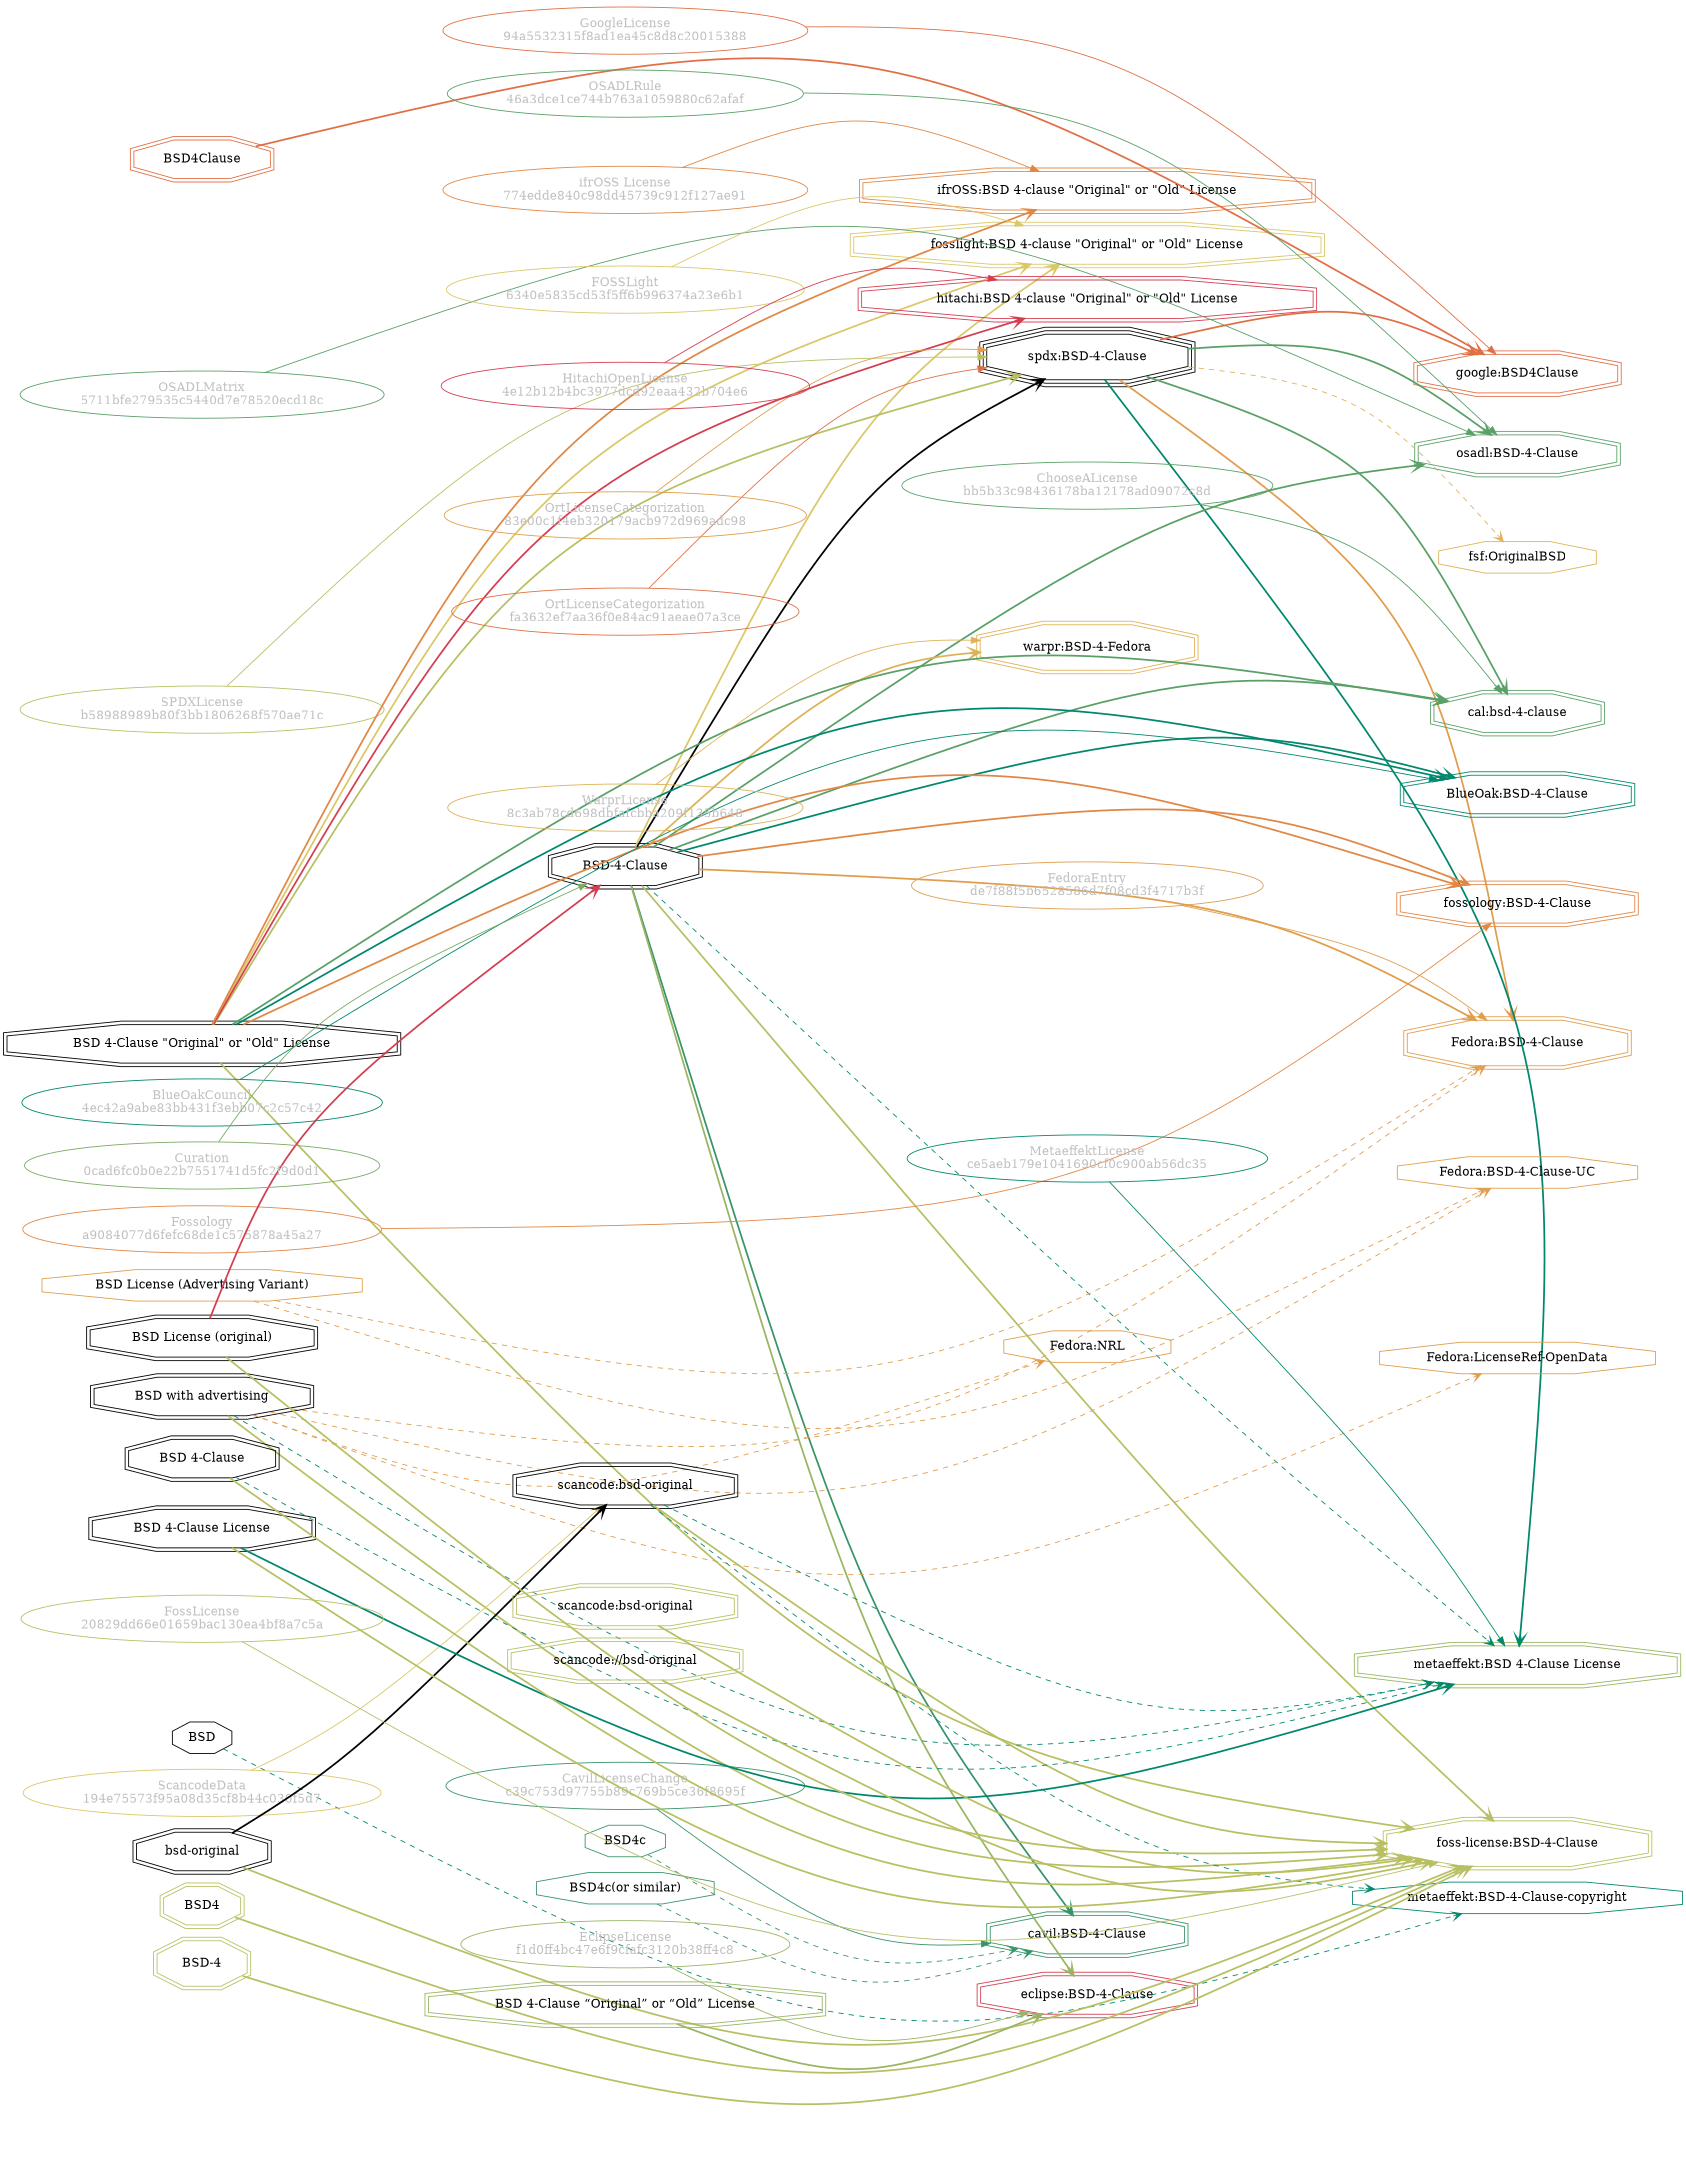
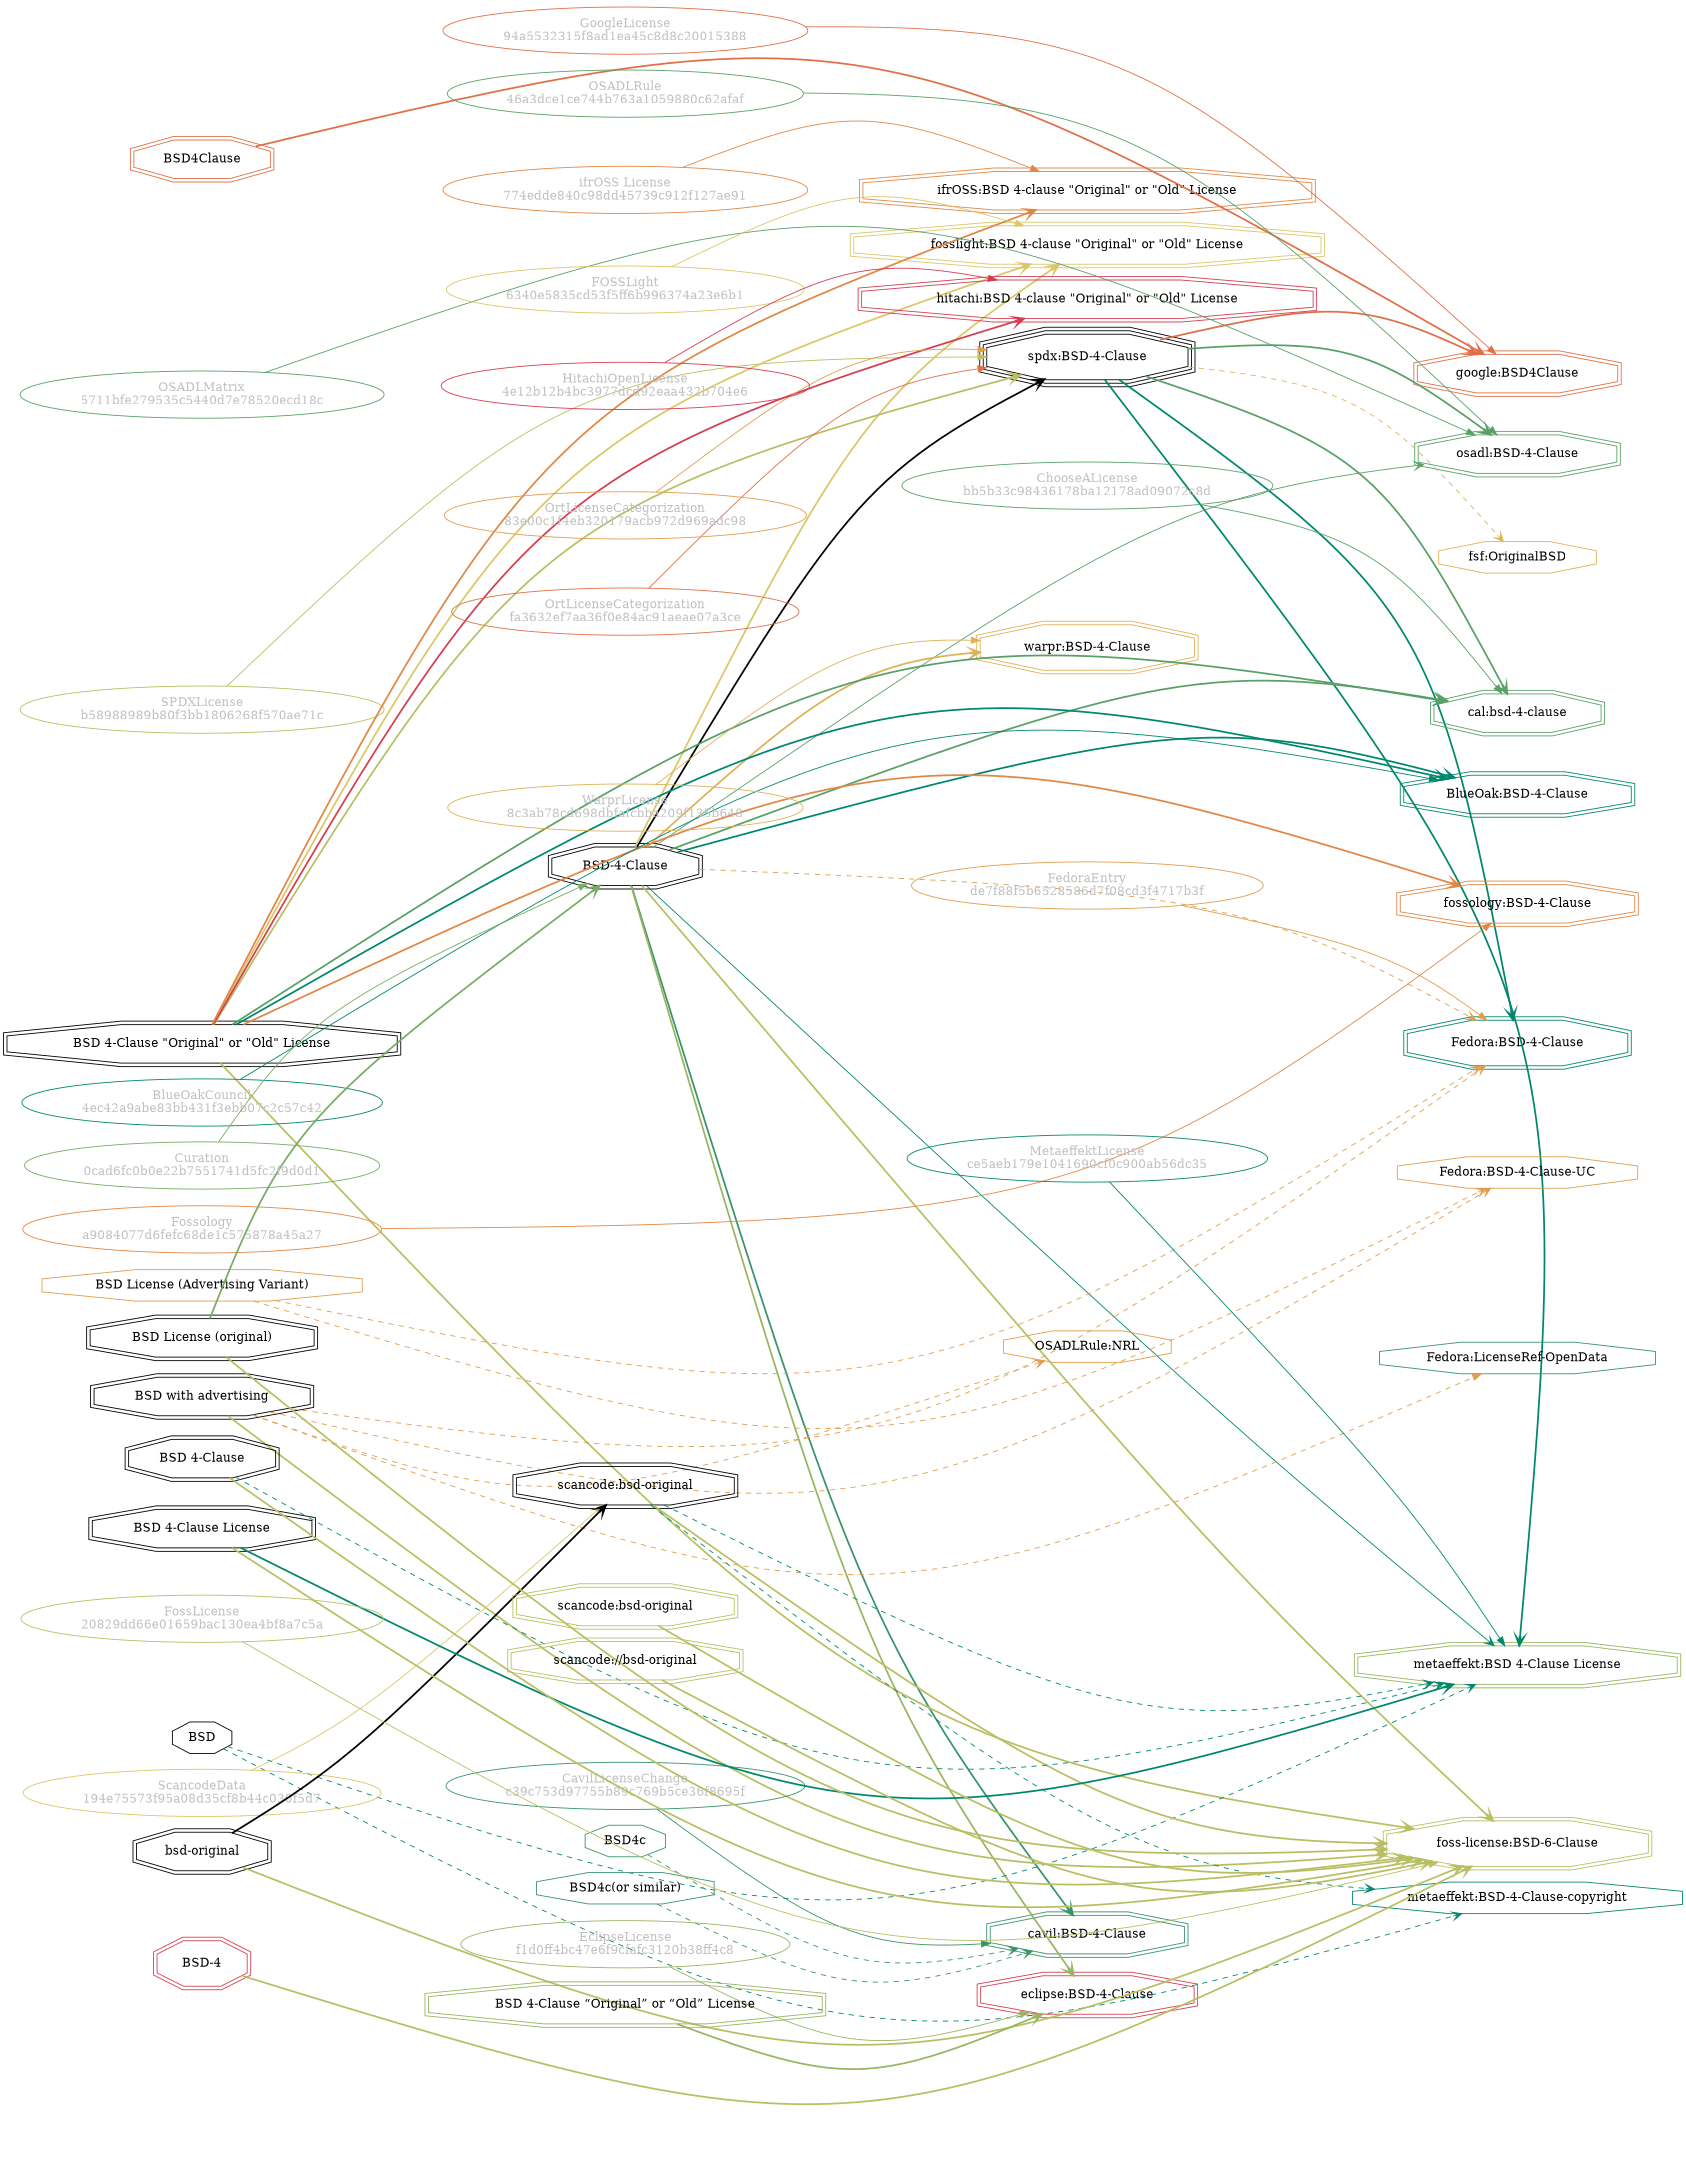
edge "BSD-4-Clause" -> "osadl:BSD-4-Clause": style bold -> solid
edge "spdx:BSD-4-Clause" -> "Fedora:BSD-4-Clause": color #e09d4b -> #00876c
node "warpr:BSD-4-Fedora": label "warpr:BSD-4-Fedora" -> "warpr:BSD-4-Clause"
edge "BSD-4-Clause" -> "fossology:BSD-4-Clause": removed
edge "BSD-4-Clause" -> "Fedora:BSD-4-Clause": style bold -> dashed
node "Fedora:BSD-4-Clause": color #e09d4b -> #00876c
edge "BSD License (original)" -> "BSD-4-Clause": color #d43d51 -> #78ab63
edge "BSD-4-Clause" -> "metaeffekt:BSD 4-Clause License": style dashed -> solid
node "Fedora:NRL": label "Fedora:NRL" -> "OSADLRule:NRL"
node "Fedora:LicenseRef-OpenData": color #e09d4b -> #379469
edge "BSD with advertising" -> "Fedora:LicenseRef-OpenData": arrowhead vee -> normal
edge "BSD with advertising" -> "metaeffekt:BSD 4-Clause License": now "BSD" -> "metaeffekt:BSD 4-Clause License"
node "foss-license:BSD-4-Clause": label "foss-license:BSD-4-Clause" -> "foss-license:BSD-6-Clause"
node "BSD4": removed
node "BSD-4": color #b8bf62 -> #d43d51
